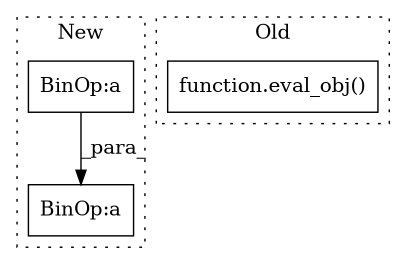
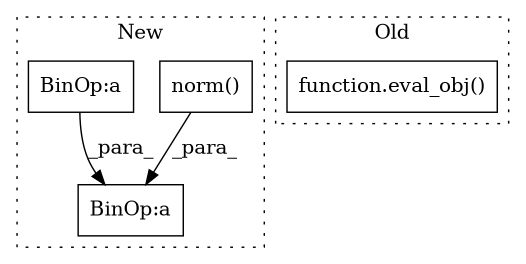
node "norm()": added
